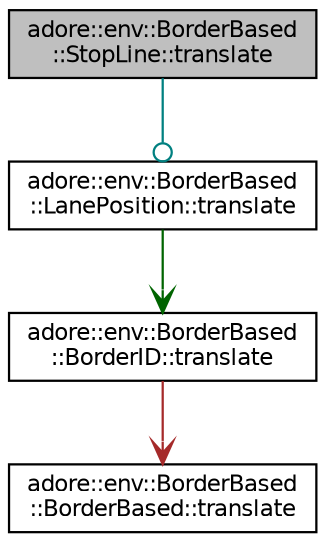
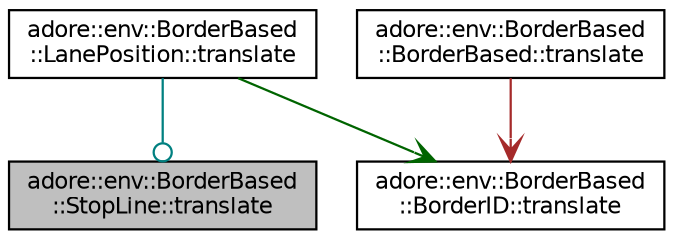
edge "adore::env::BorderBased ::StopLine::translate" -> "adore::env::BorderBased ::LanePosition::translate": reversed
edge "adore::env::BorderBased ::BorderID::translate" -> "adore::env::BorderBased ::BorderBased::translate": reversed
